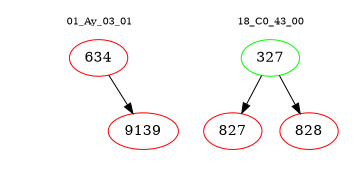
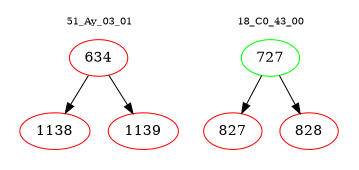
cluster "01_Ay_03_01": label "01_Ay_03_01" -> "51_Ay_03_01"
node "327": label "327" -> "727"
node "1138": added
node "9139": label "9139" -> "1139"
